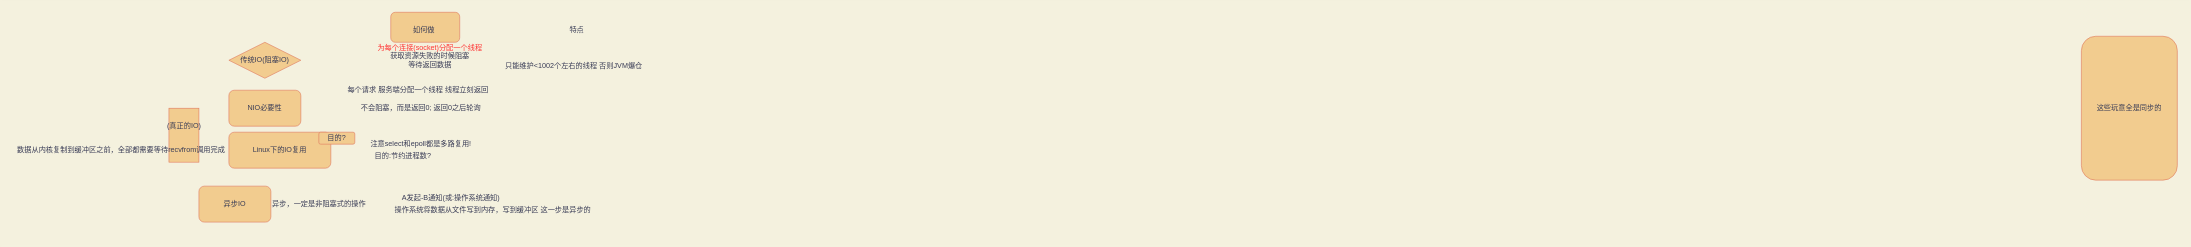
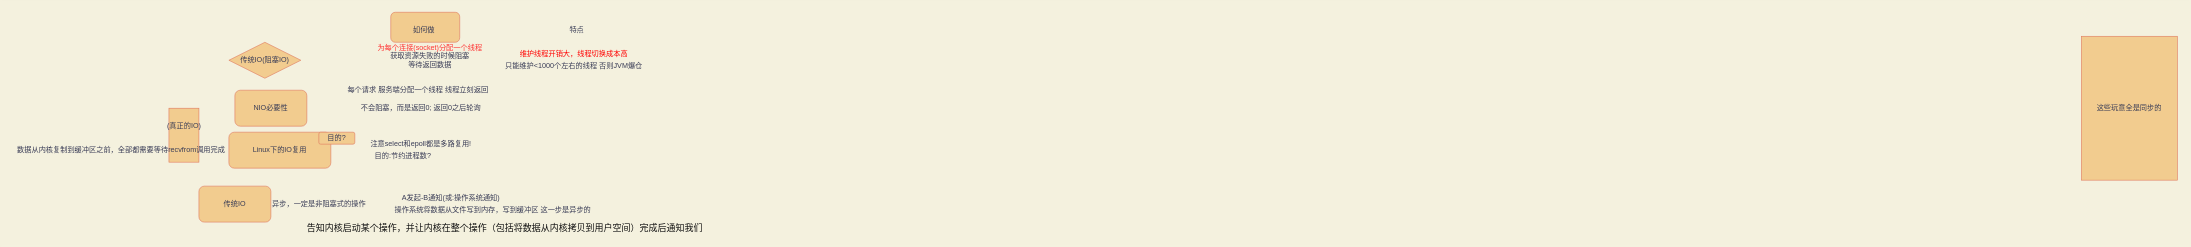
node "维护线程开销大，线程切换成本高": added
node "只能维护<1002个左右的线程 否则JVM爆仓": label "只能维护<1002个左右的线程 否则JVM爆仓" -> "只能维护<1000个左右的线程 否则JVM爆仓"
node "NIO必要性": moved (264, 108) -> (270, 108)
node "这些玩意全是同步的": shape rounded rectangle -> rectangle
node "异步IO": label "异步IO" -> "传统IO"
node "告知内核启动某个操作，并让内核在整个操作（包括将数据从内核拷贝到用户空间）完成后通知我们": added
